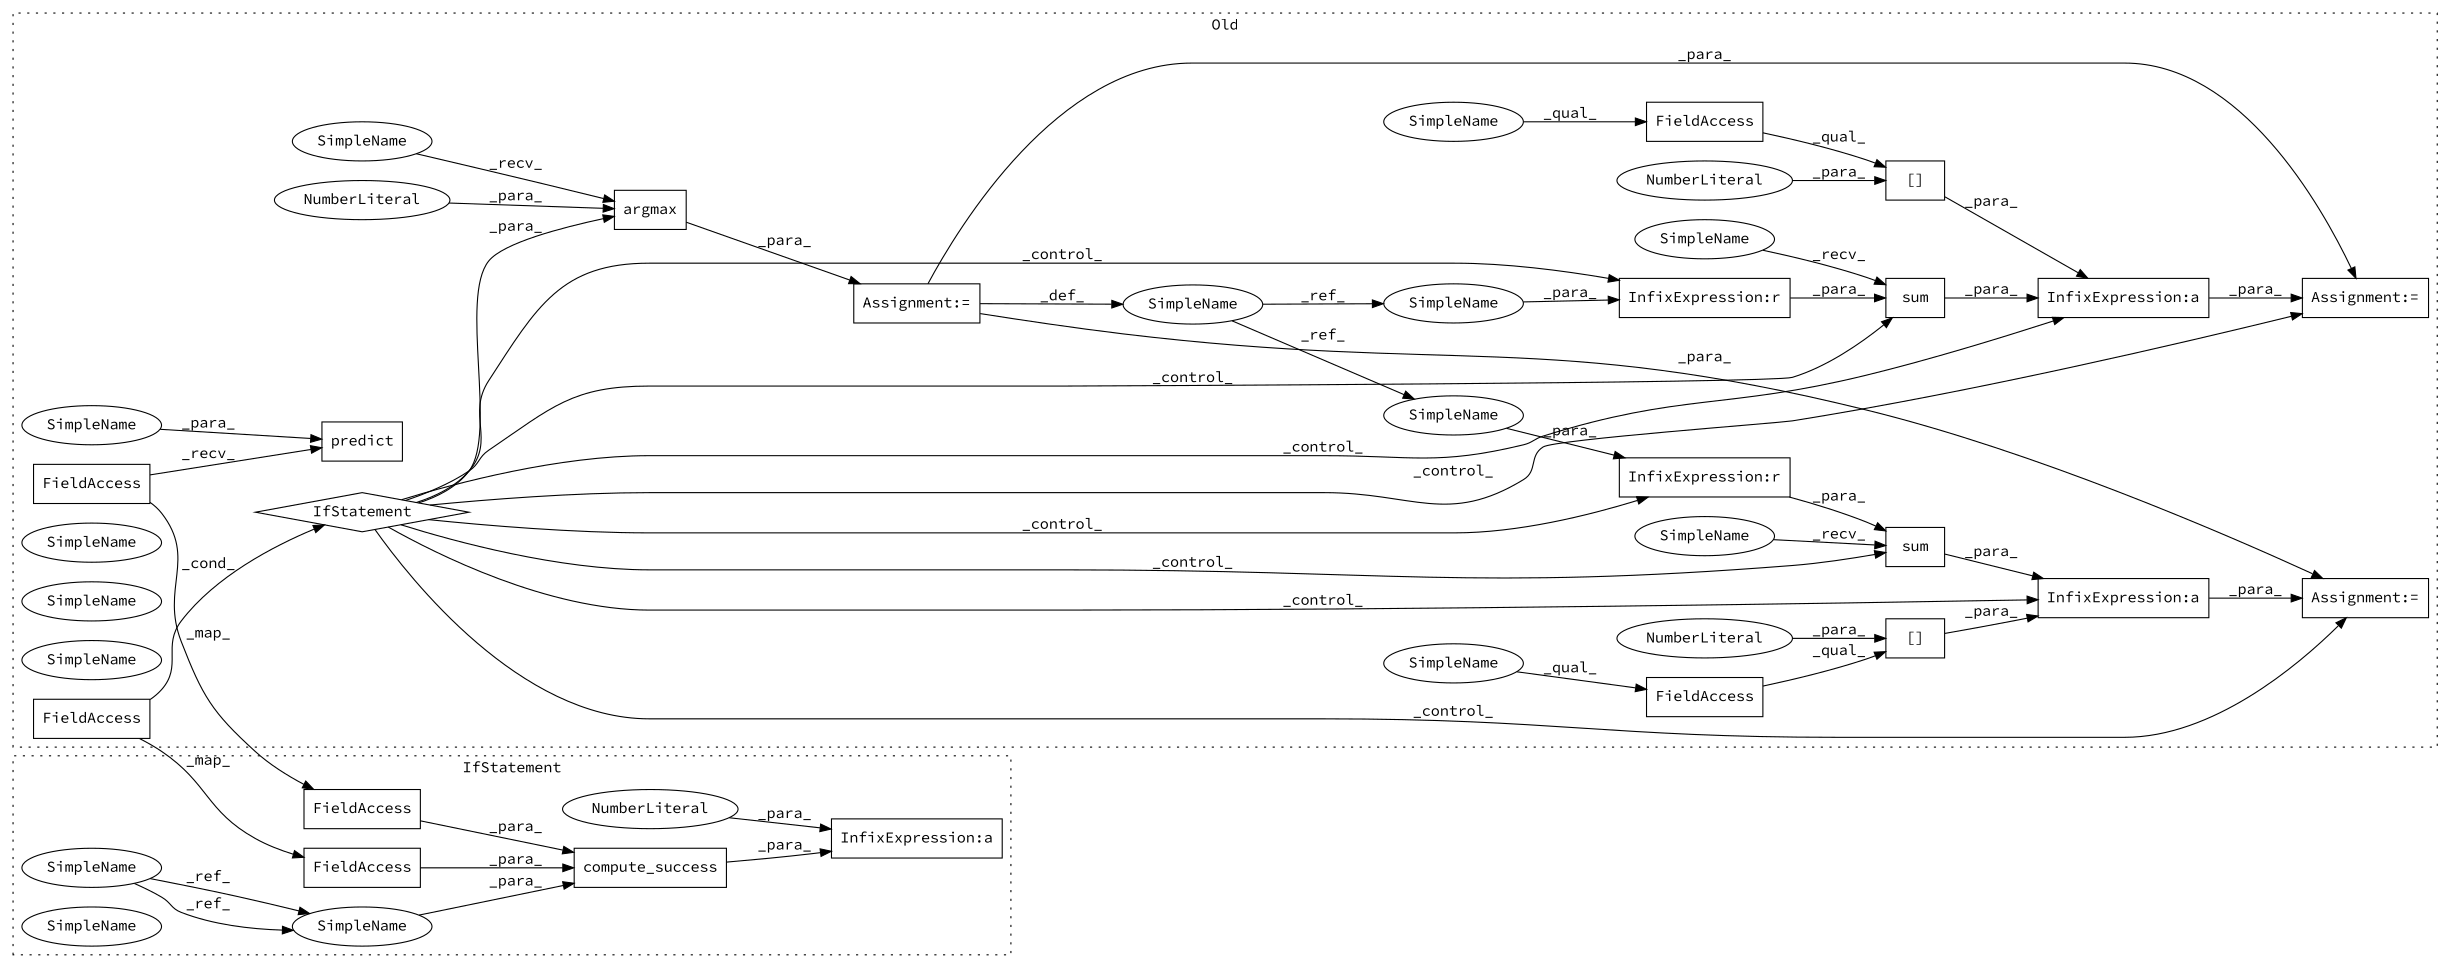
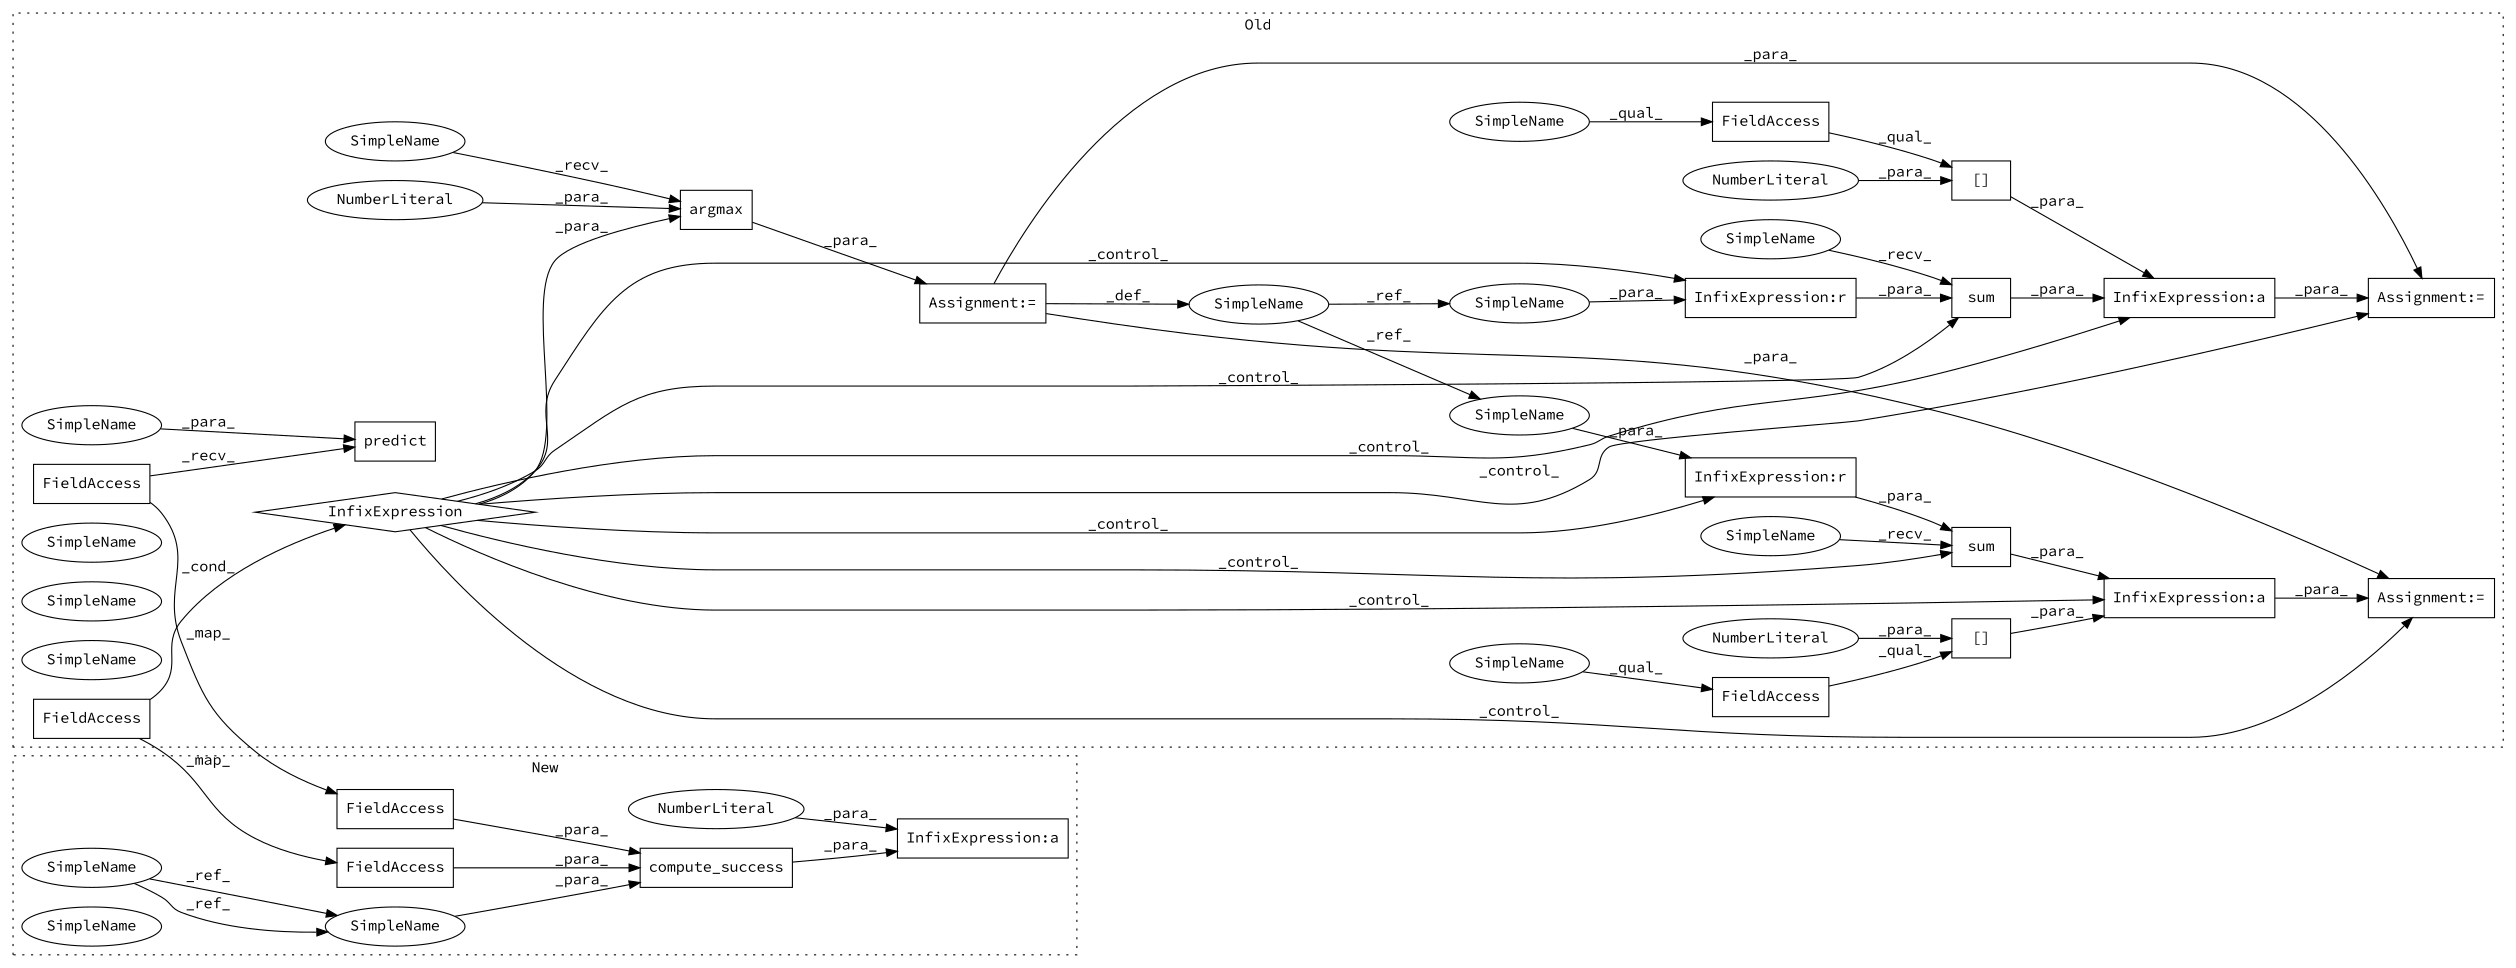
node "IfStatement": label "IfStatement" -> "InfixExpression"
cluster "IfStatement": label "IfStatement" -> "New"
